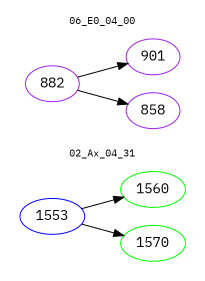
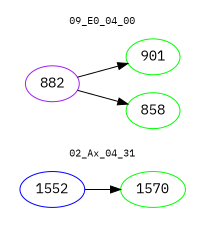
cluster "06_E0_04_00": label "06_E0_04_00" -> "09_E0_04_00"
node "901": color purple -> green
node "858": color purple -> green
node "1560": removed
node "1553": label "1553" -> "1552"
